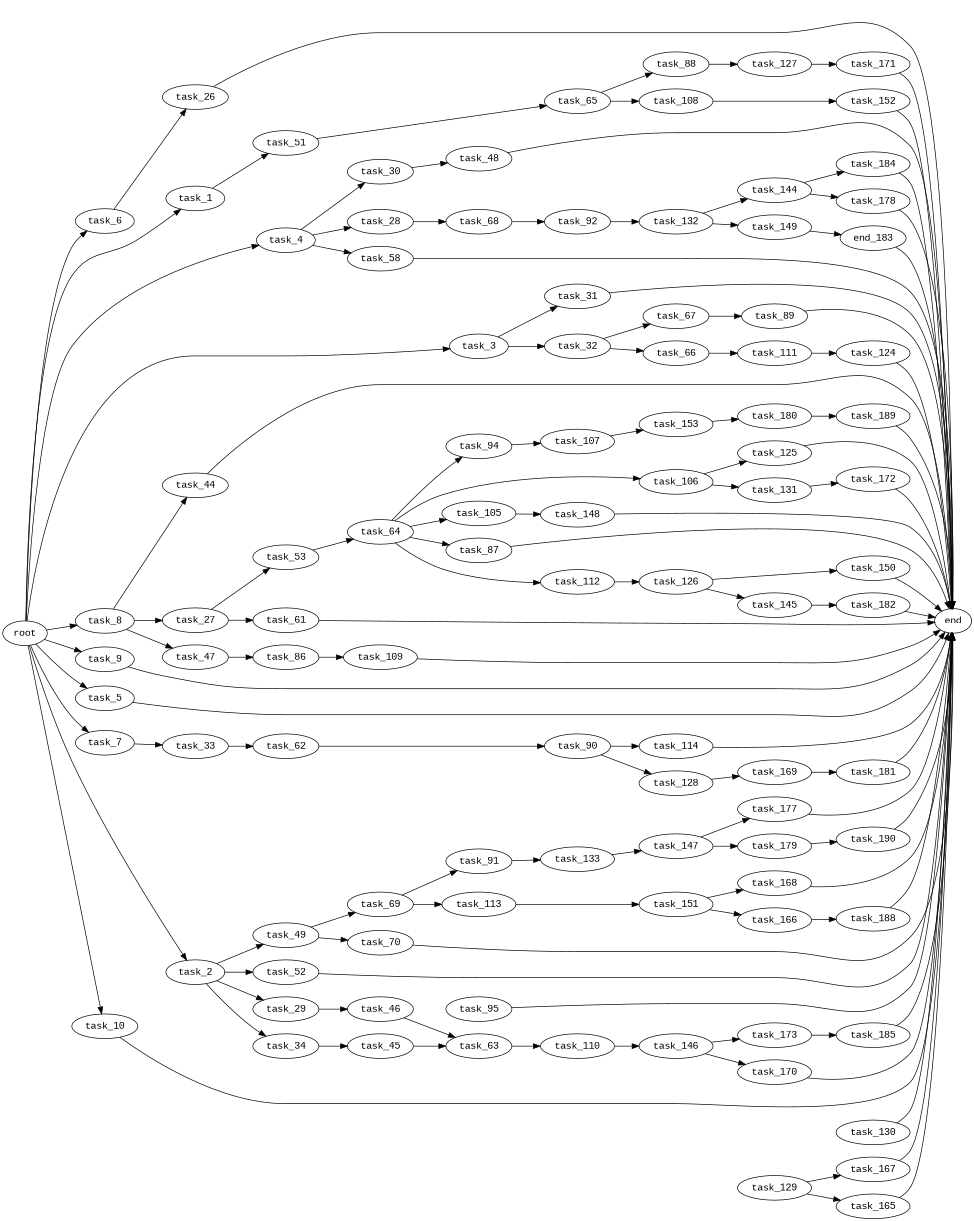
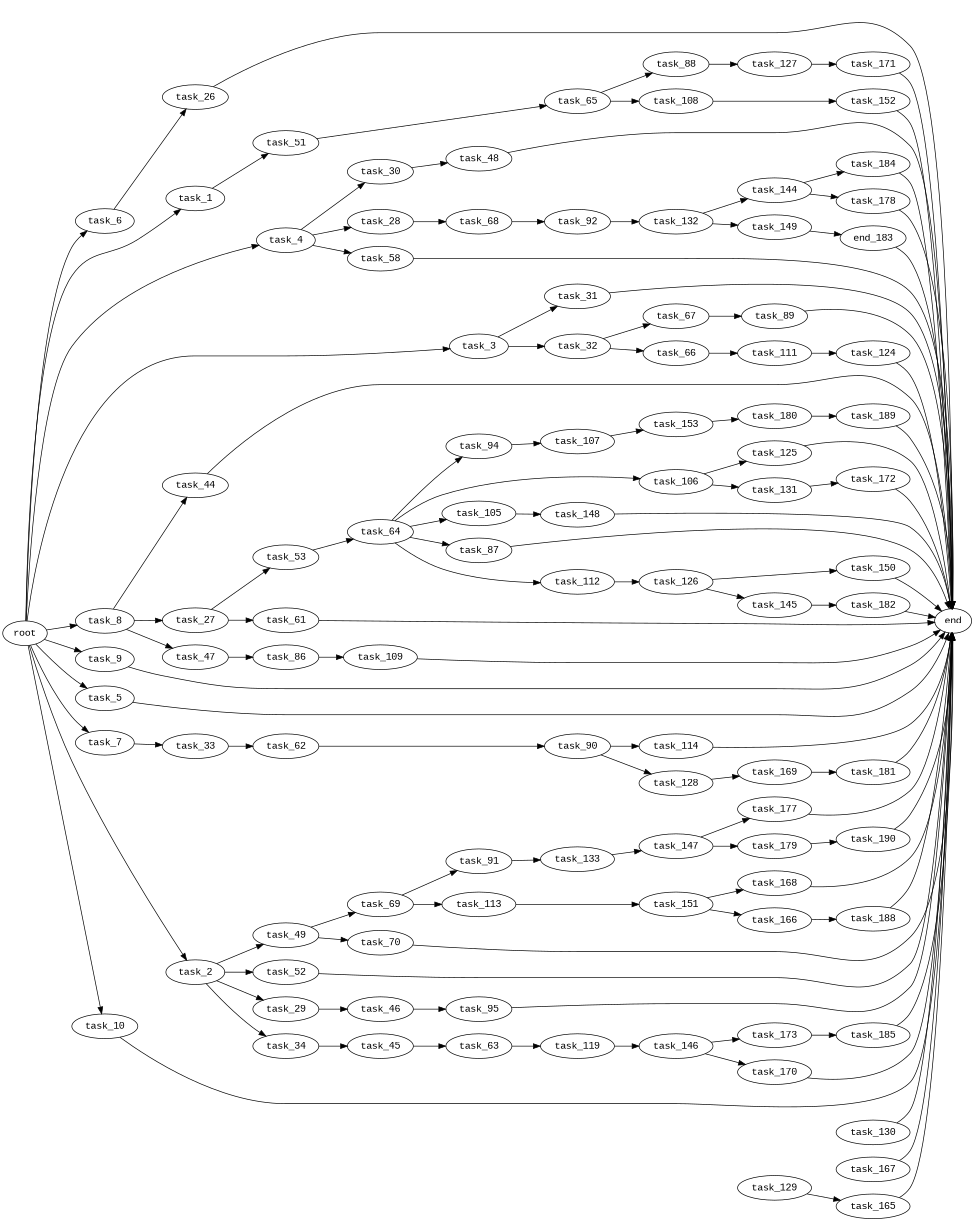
edge "task_46" -> "task_63": now "task_46" -> "task_95"
node "task_110": label "task_110" -> "task_119"
edge "task_129" -> "task_167": removed
